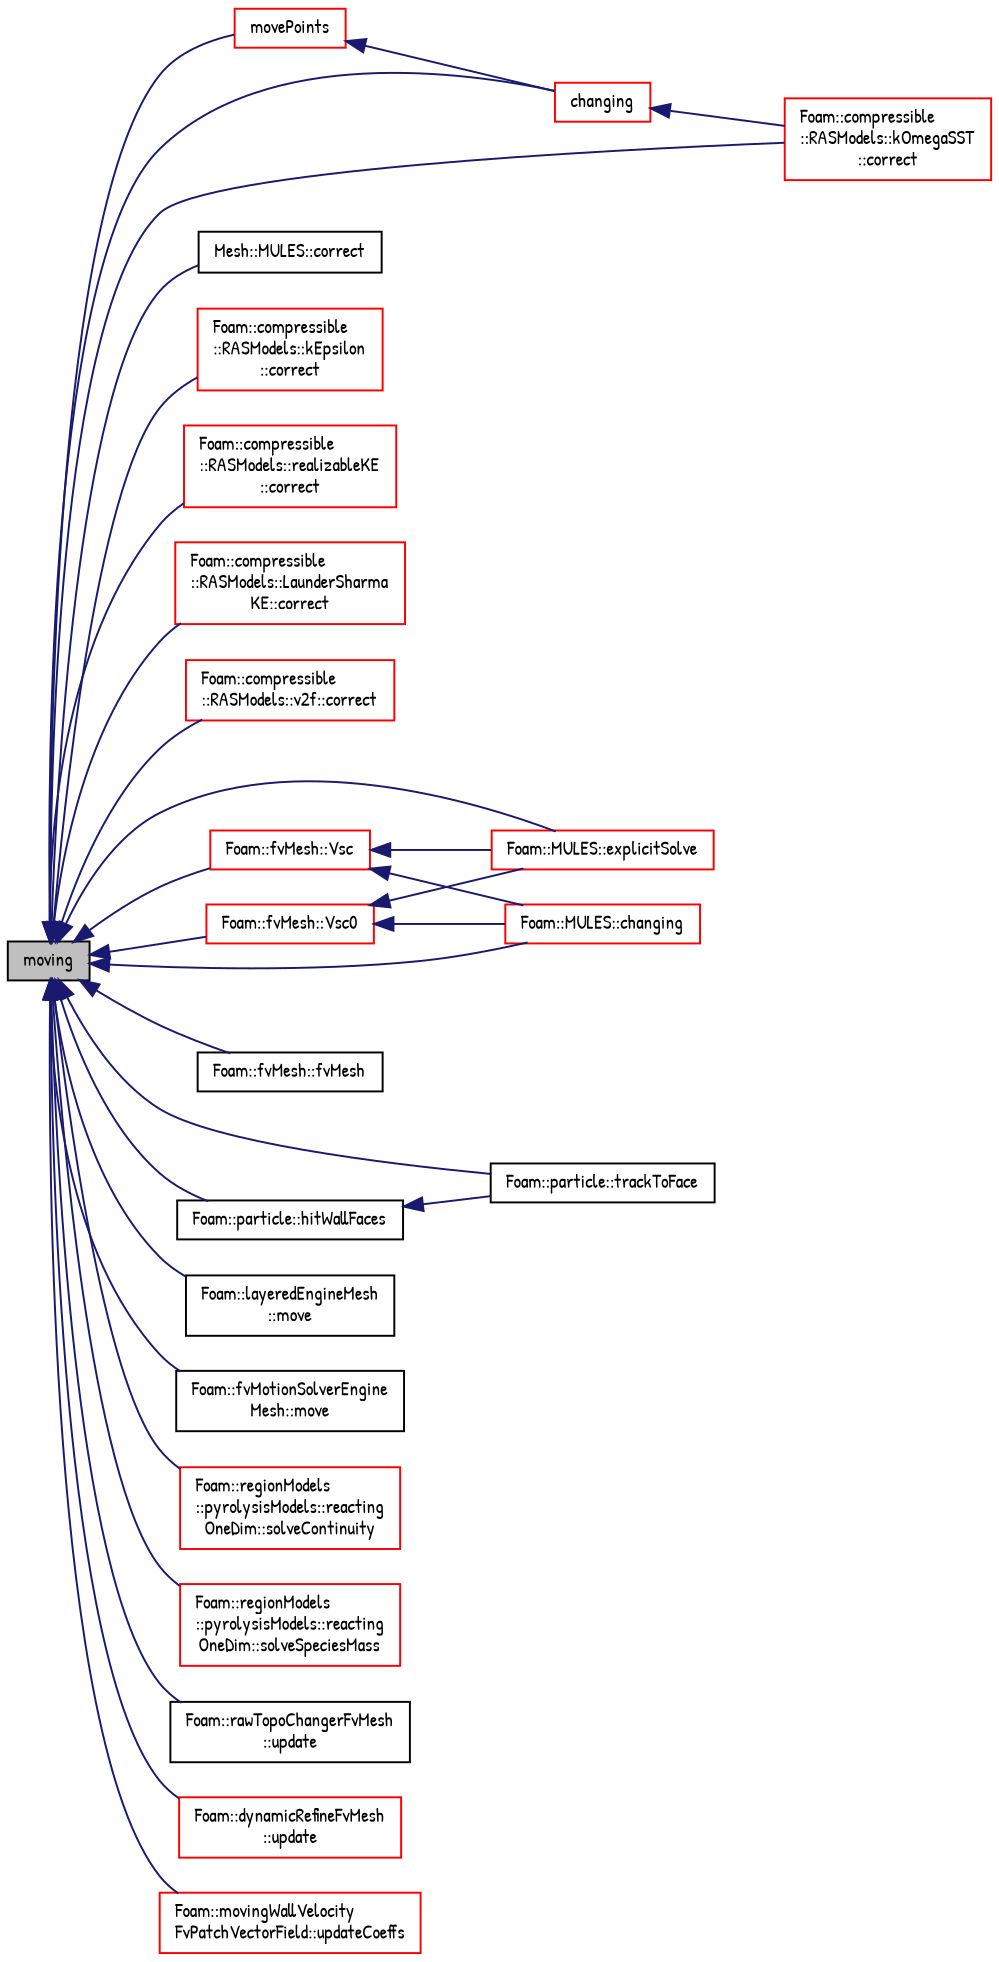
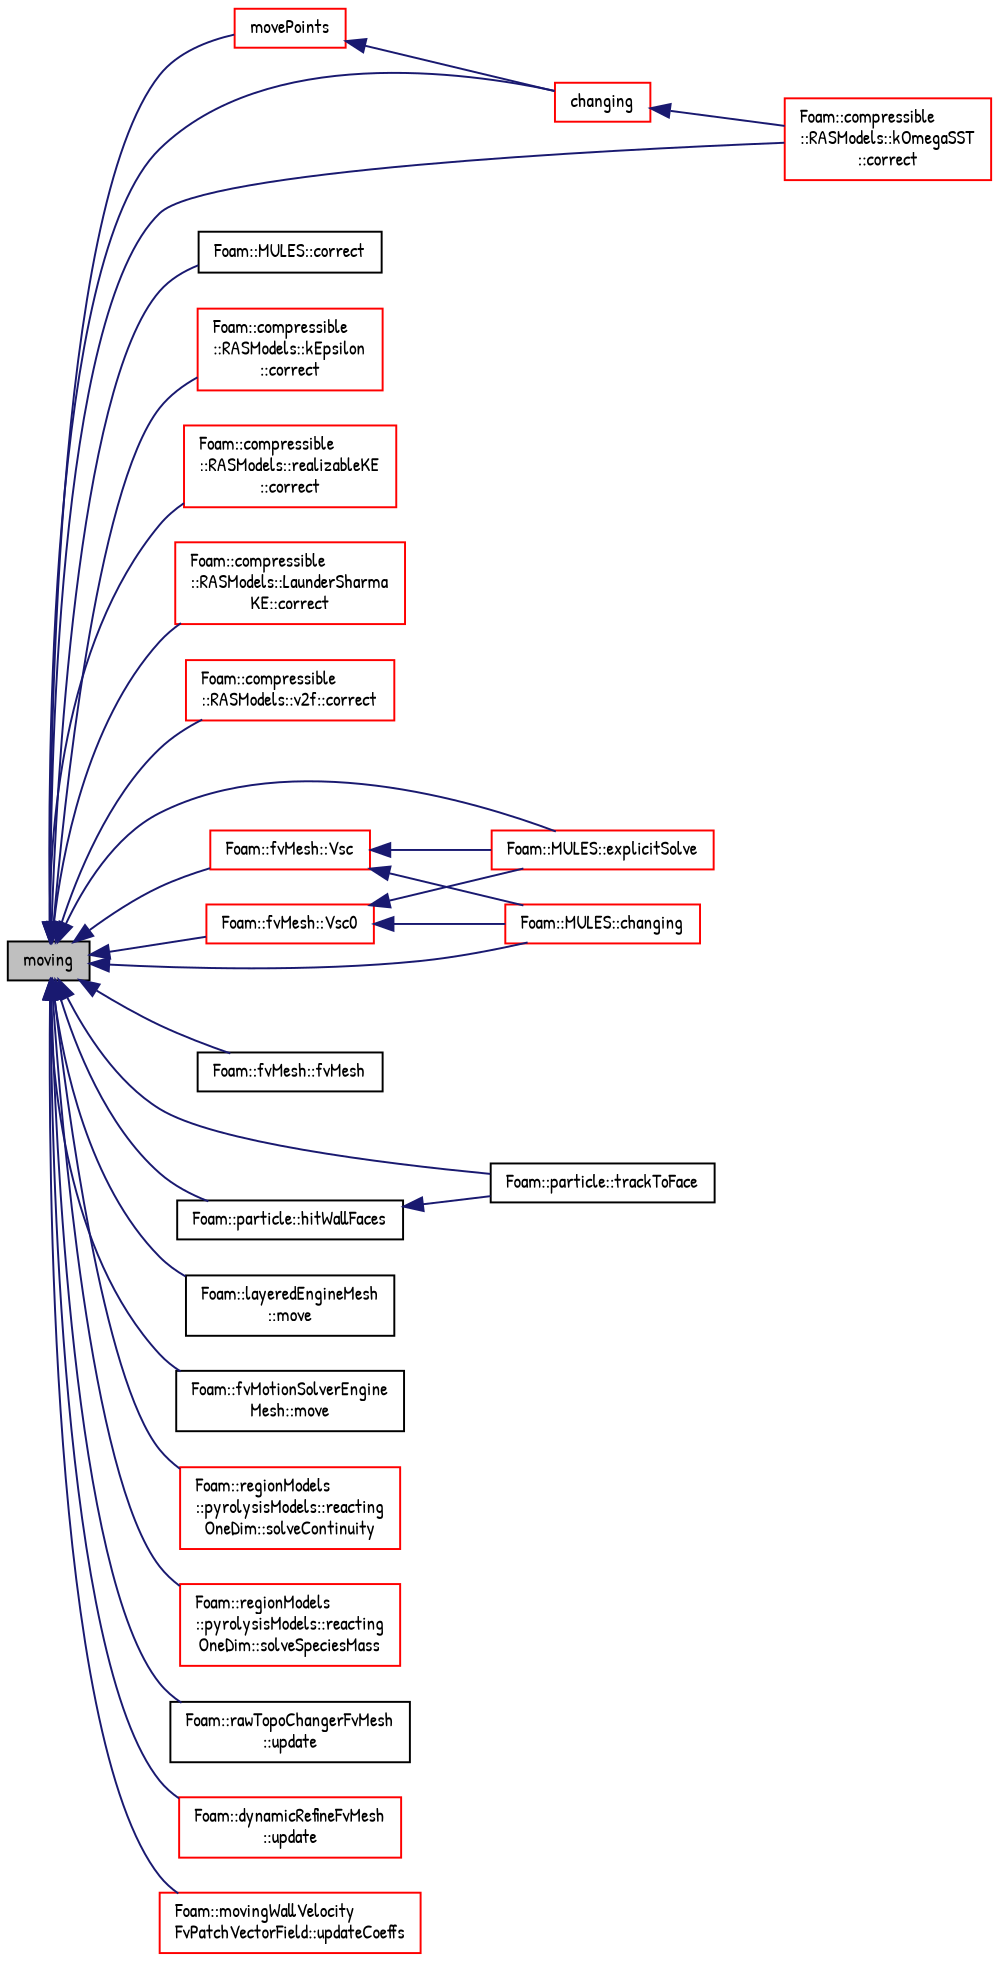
node "Mesh::MULES::correct": label "Mesh::MULES::correct" -> "Foam::MULES::correct"
